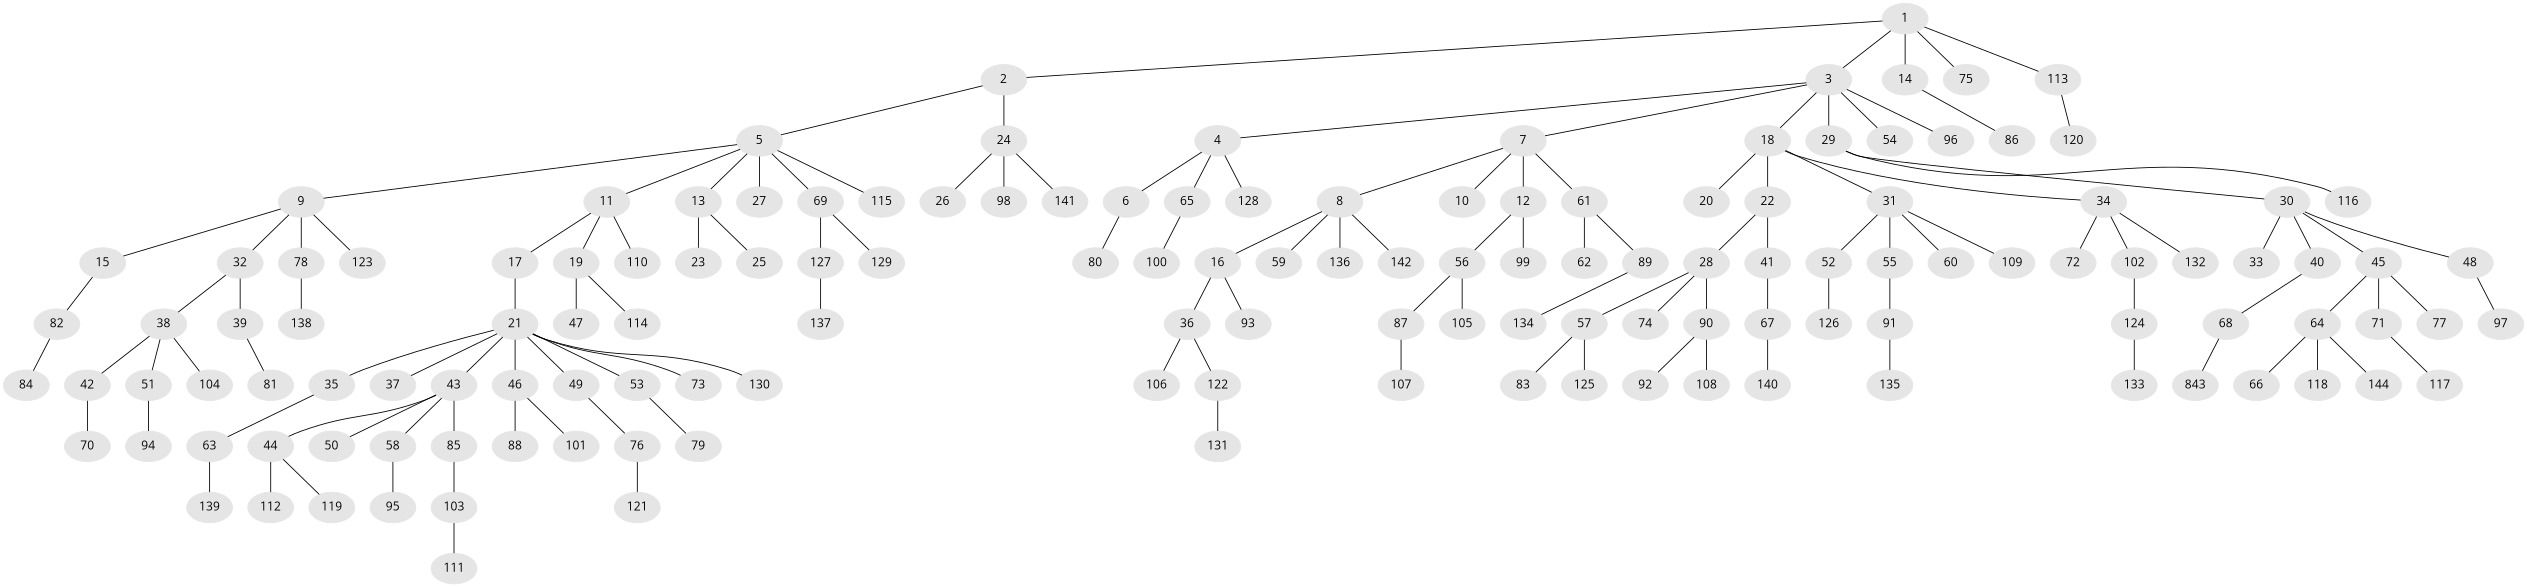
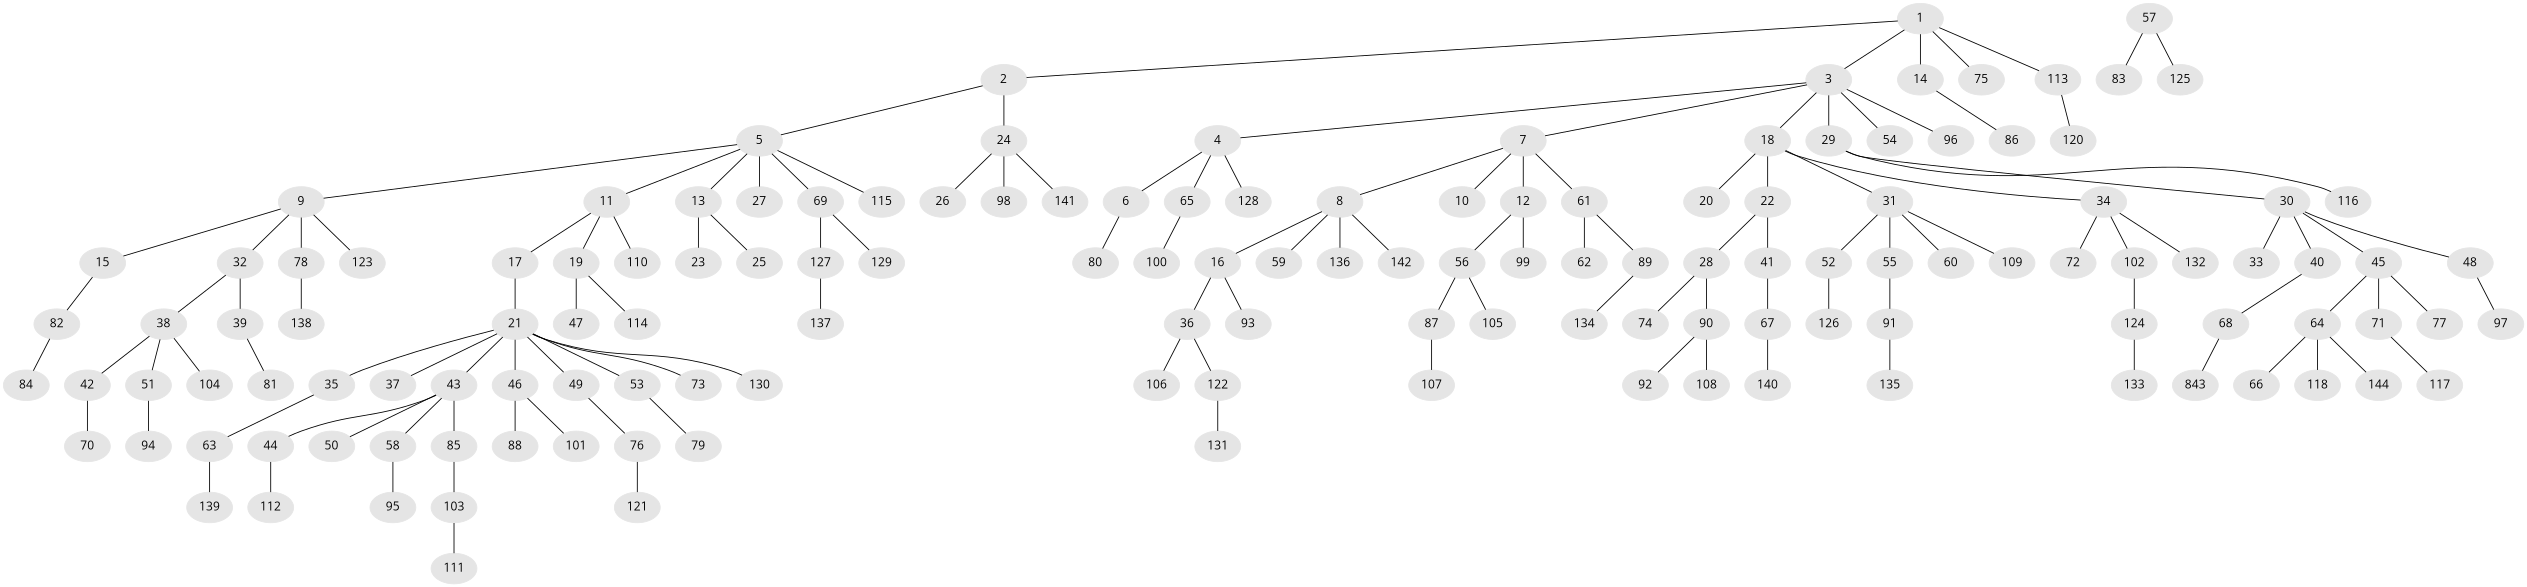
edge "28" -- "57": removed
node "119": removed
